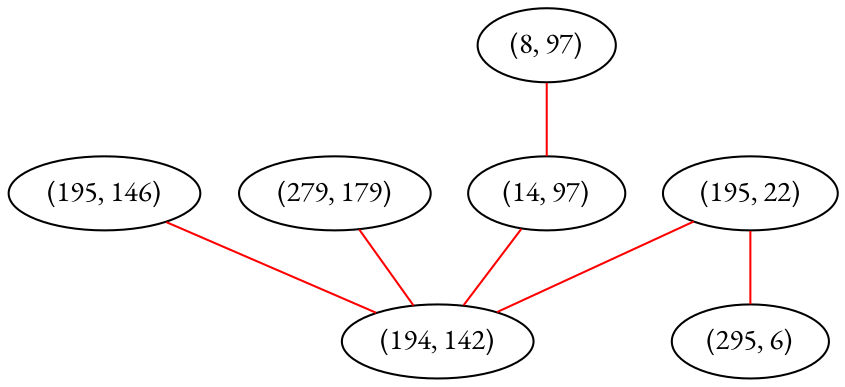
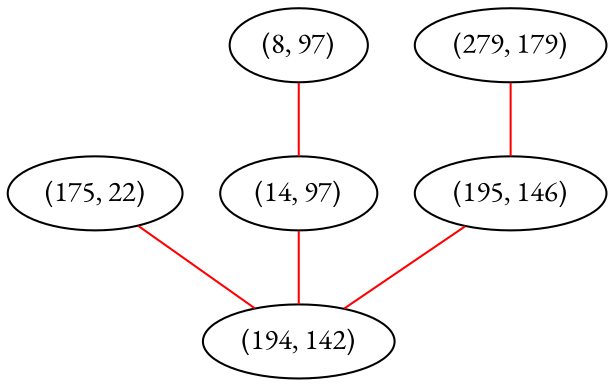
node "(195, 22)": label "(195, 22)" -> "(175, 22)"
edge "(279, 179)" -- "(194, 142)": now "(279, 179)" -- "(195, 146)"
node "(295, 6)": removed
